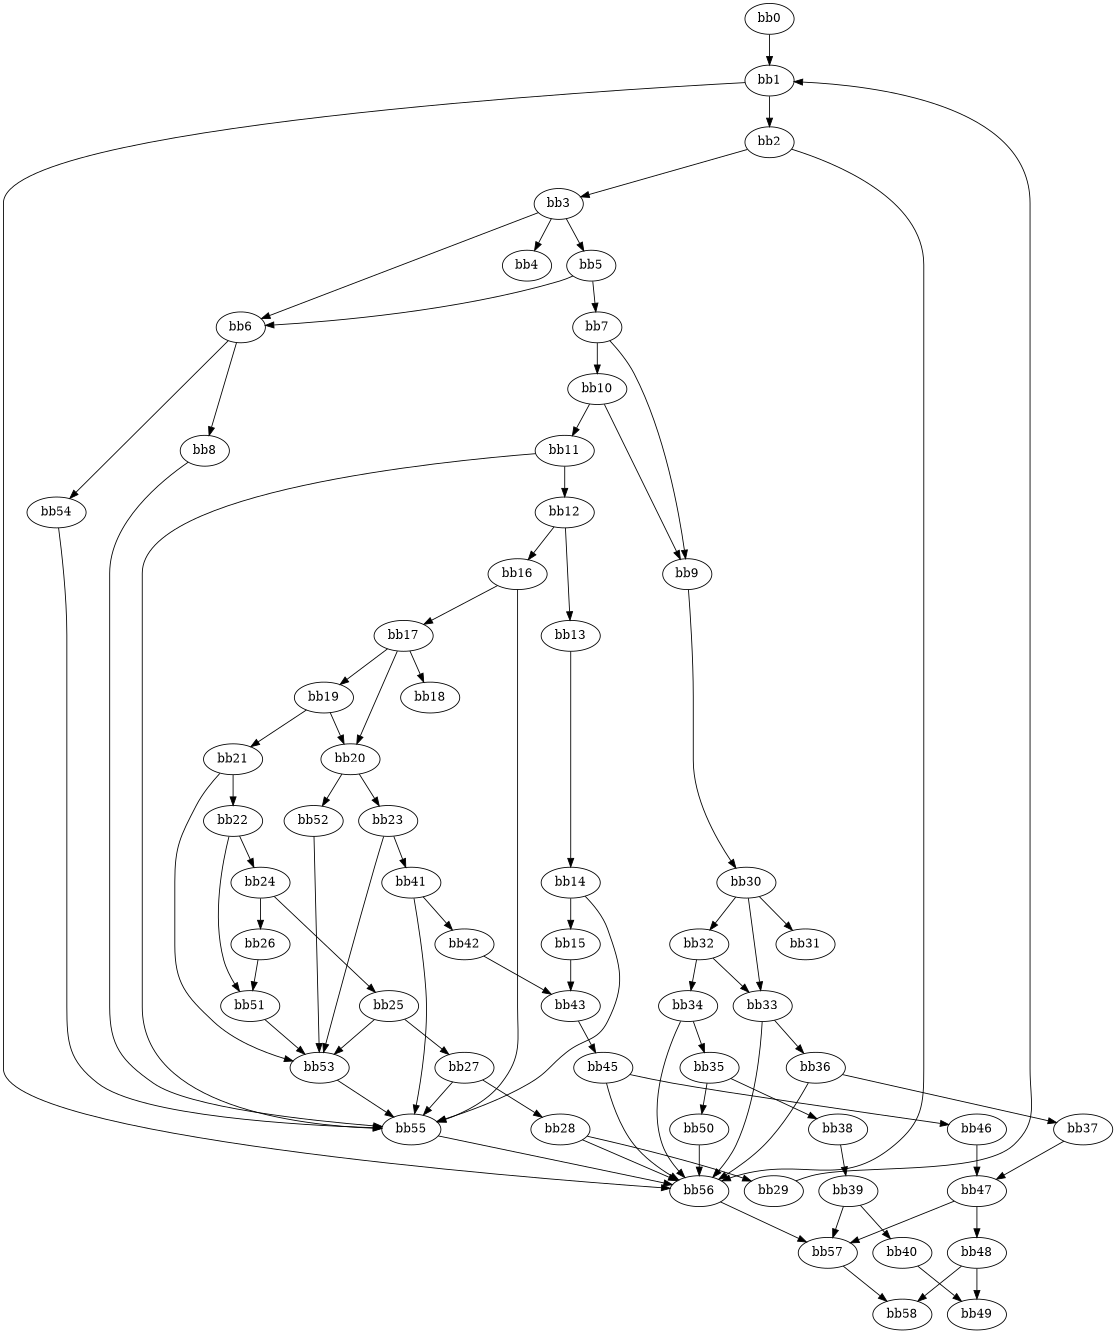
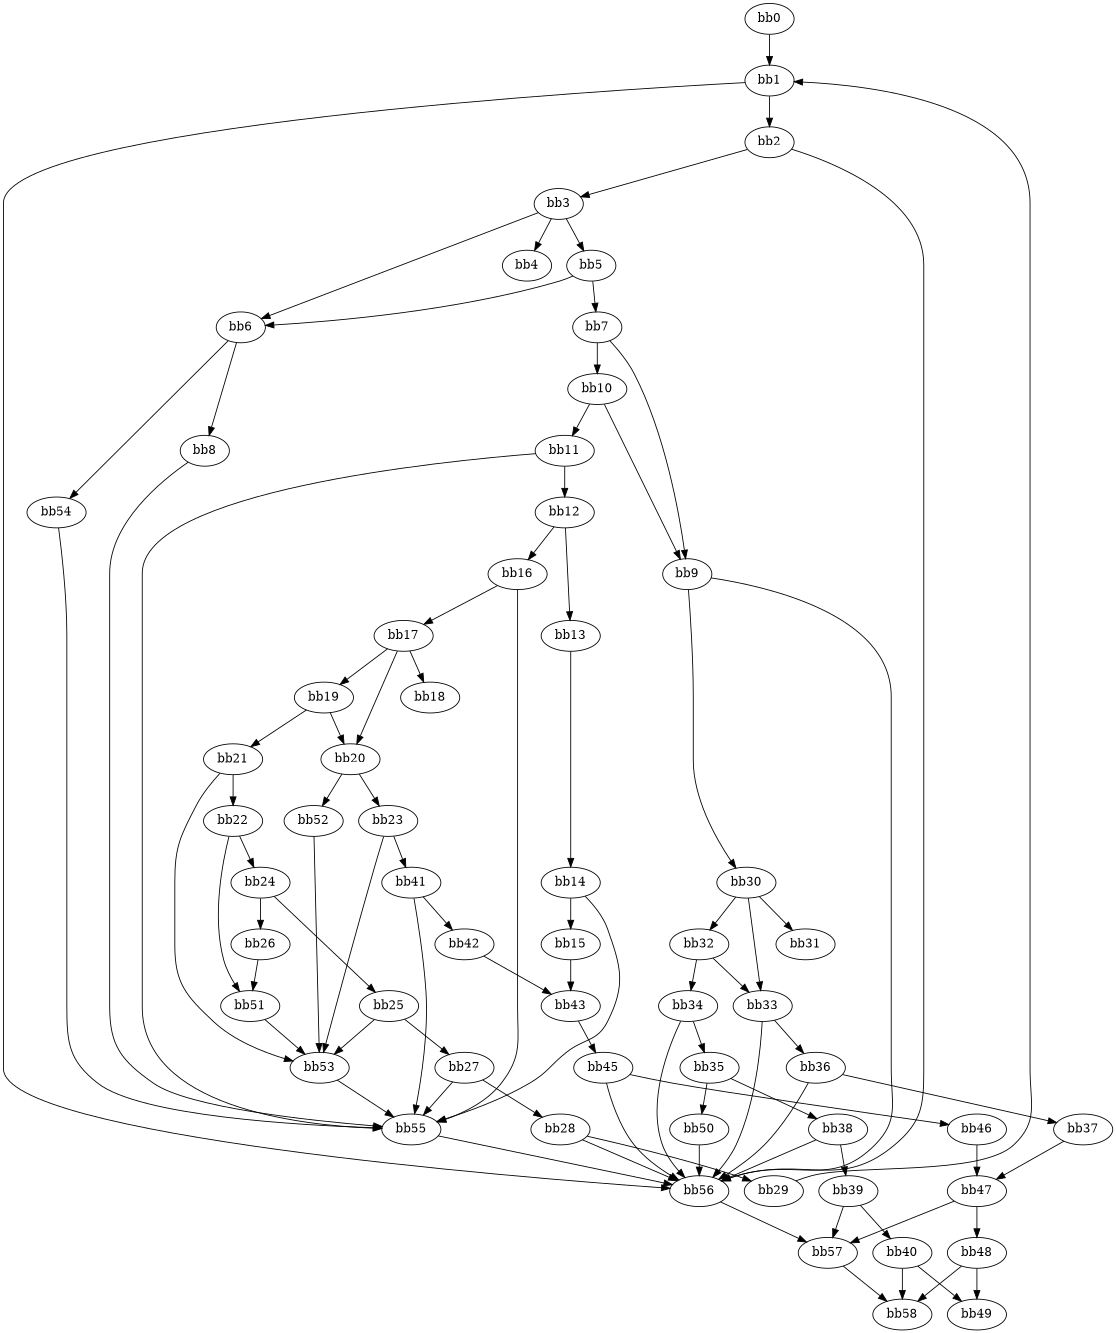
edge "bb9" -> "bb56": added
edge "bb38" -> "bb56": added
edge "bb40" -> "bb58": added
